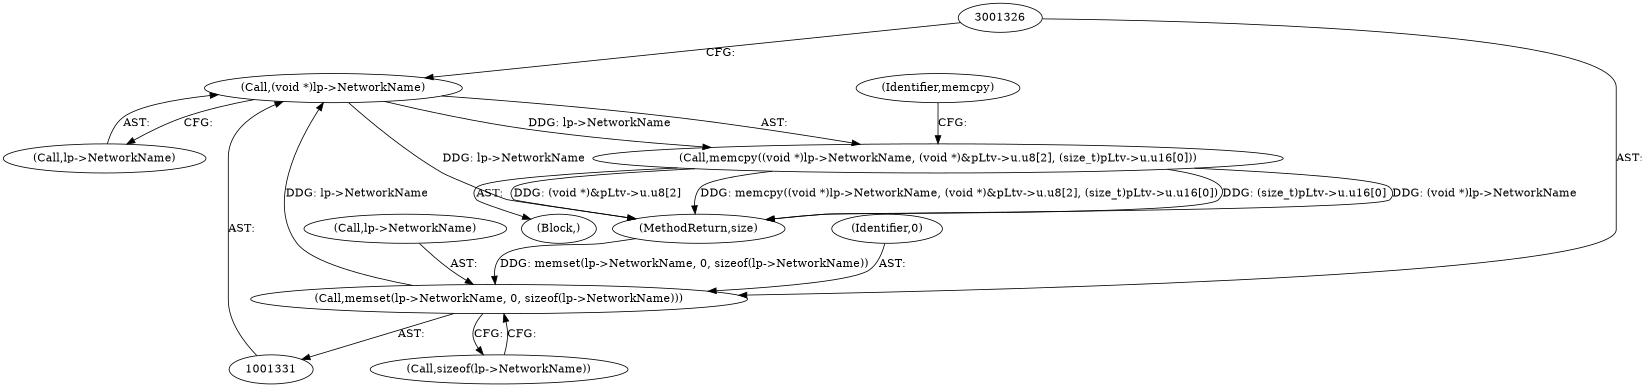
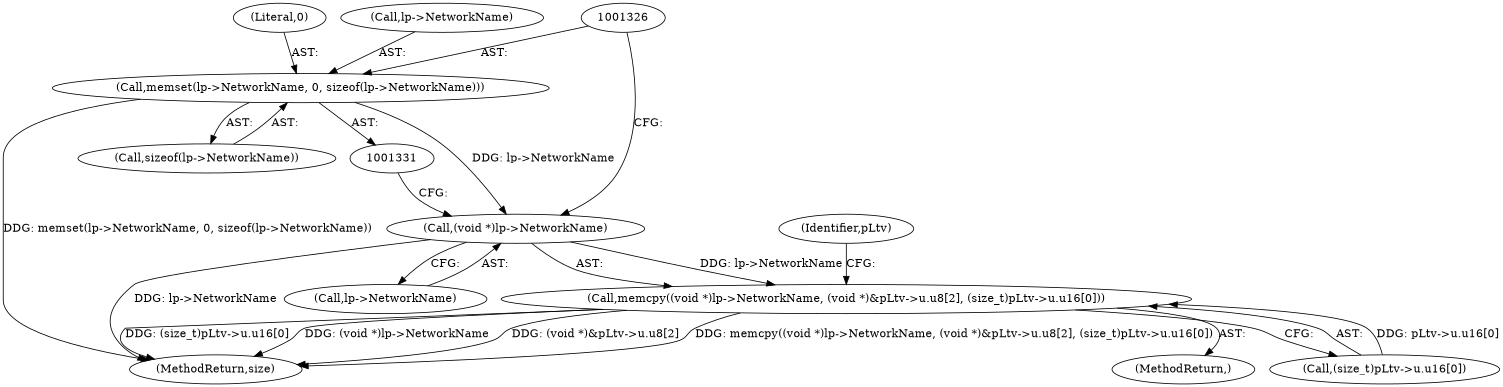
node "3001326": label "3001326" -> "1001326"
node "(Identifier,memcpy)": label "(Identifier,memcpy)" -> "(Identifier,pLtv)"
edge "1001331" -> "(Call,(void *)lp->NetworkName)": label "AST: " -> "CFG: "
node "(Block,)": label "(Block,)" -> "(MethodReturn,)"
node "(Identifier,0)": label "(Identifier,0)" -> "(Literal,0)"
edge "(MethodReturn,size)" -> "(Call,memset(lp->NetworkName, 0, sizeof(lp->NetworkName)))": reversed
edge "(Call,memset(lp->NetworkName, 0, sizeof(lp->NetworkName)))" -> "(Call,sizeof(lp->NetworkName))": label "CFG: " -> "AST: "
edge "(Call,sizeof(lp->NetworkName))" -> "(Call,memset(lp->NetworkName, 0, sizeof(lp->NetworkName)))": label "CFG: " -> "AST: "
node "(Call,(size_t)pLtv->u.u16[0])": added
